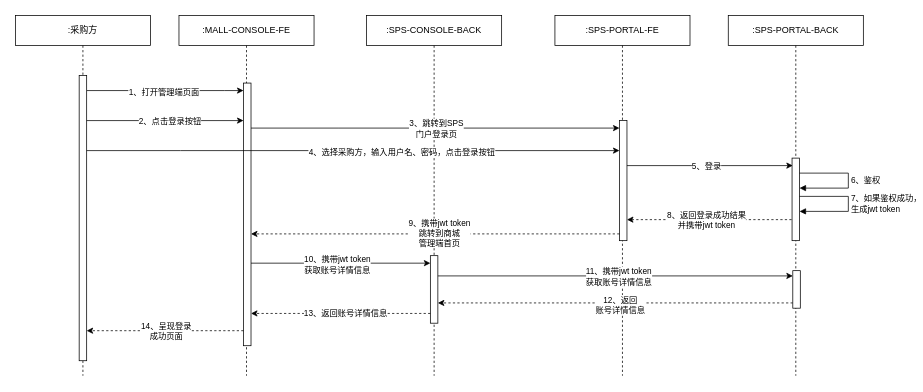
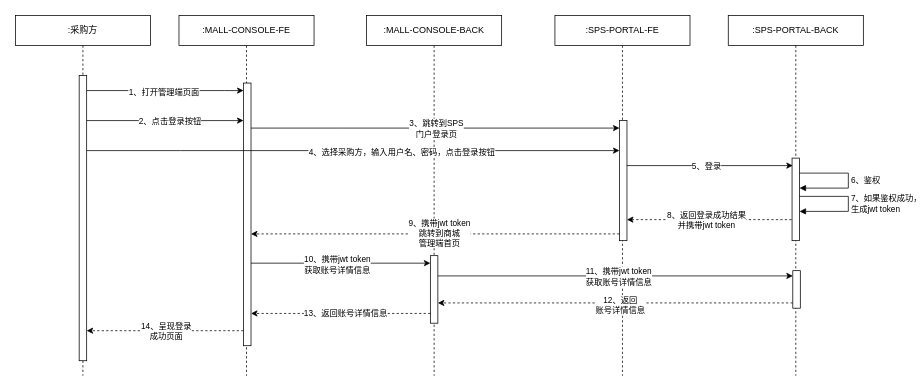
node ":SPS-CONSOLE-BACK": label ":SPS-CONSOLE-BACK" -> ":MALL-CONSOLE-BACK"
